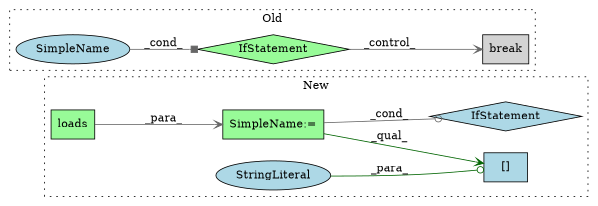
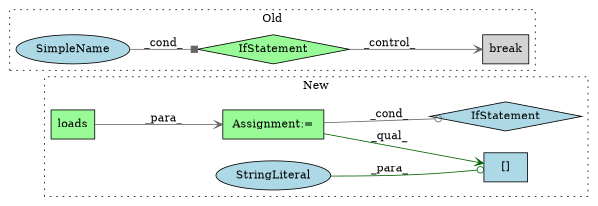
node "SimpleName:=": label "SimpleName:=" -> "Assignment:="
